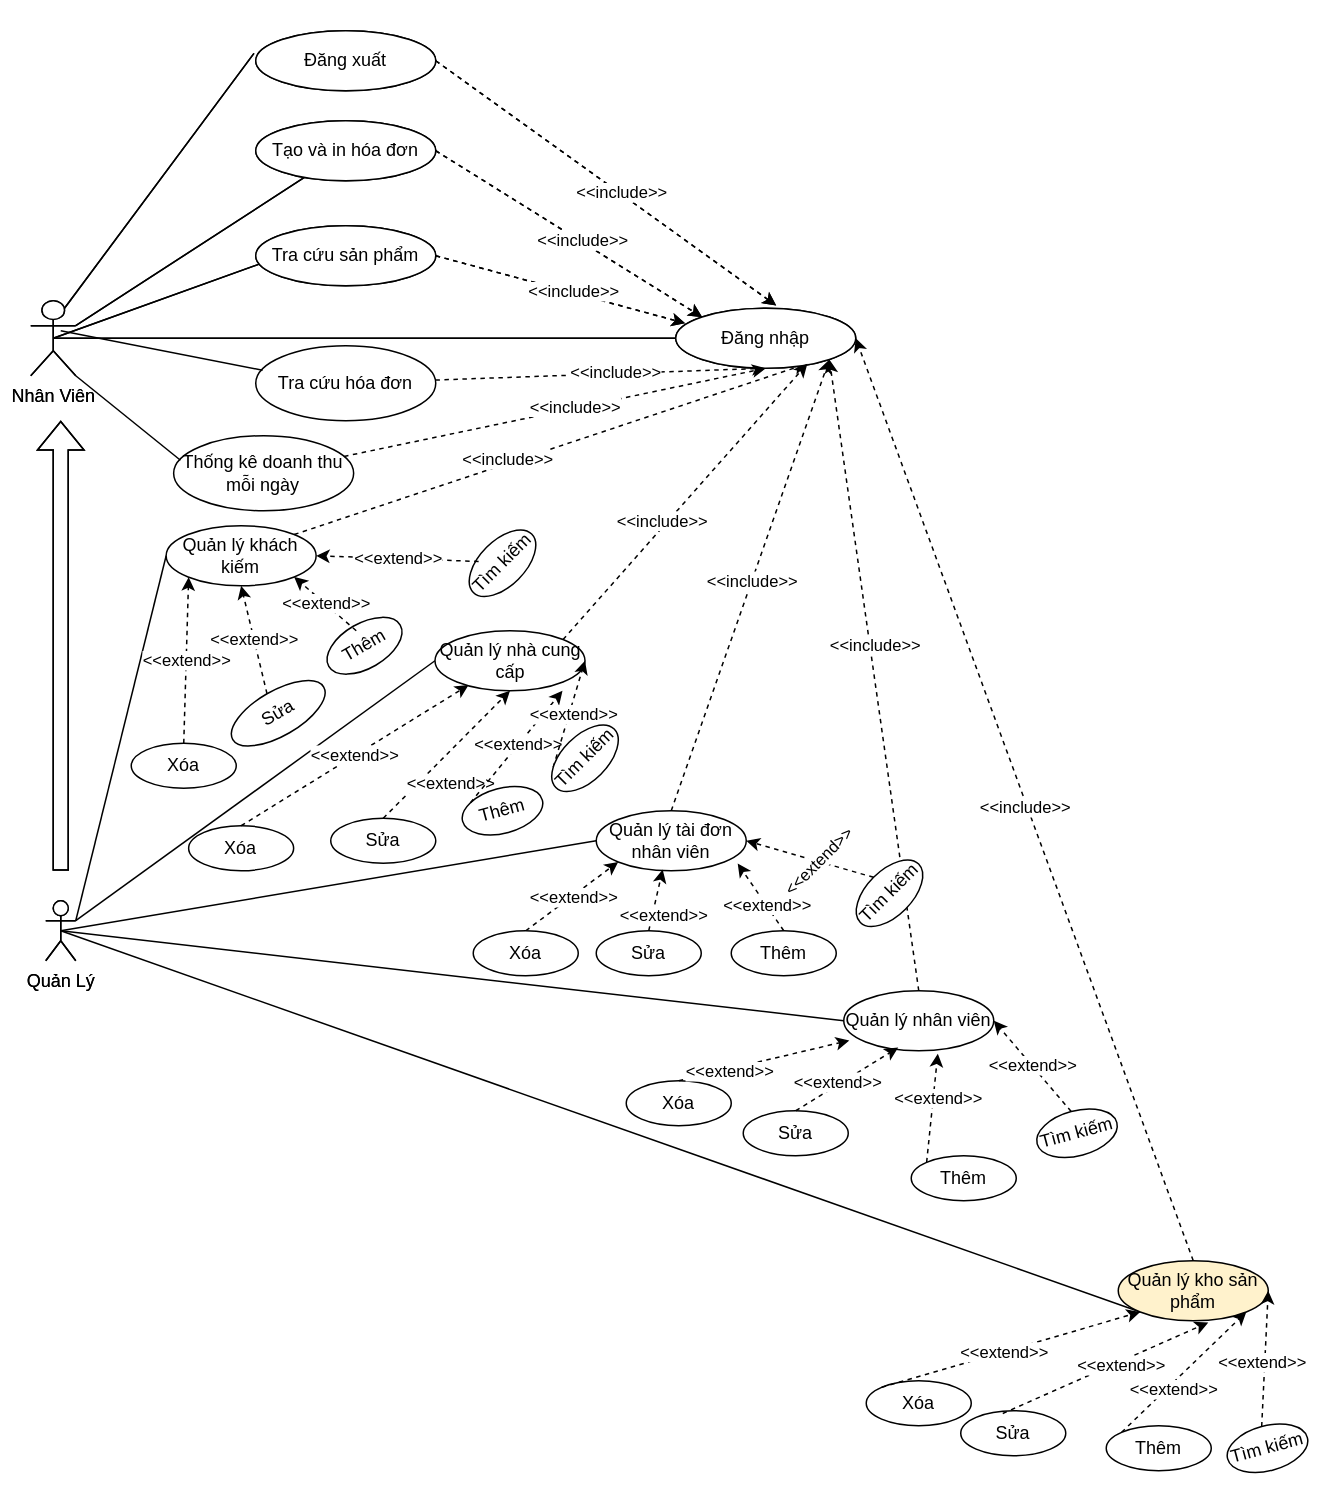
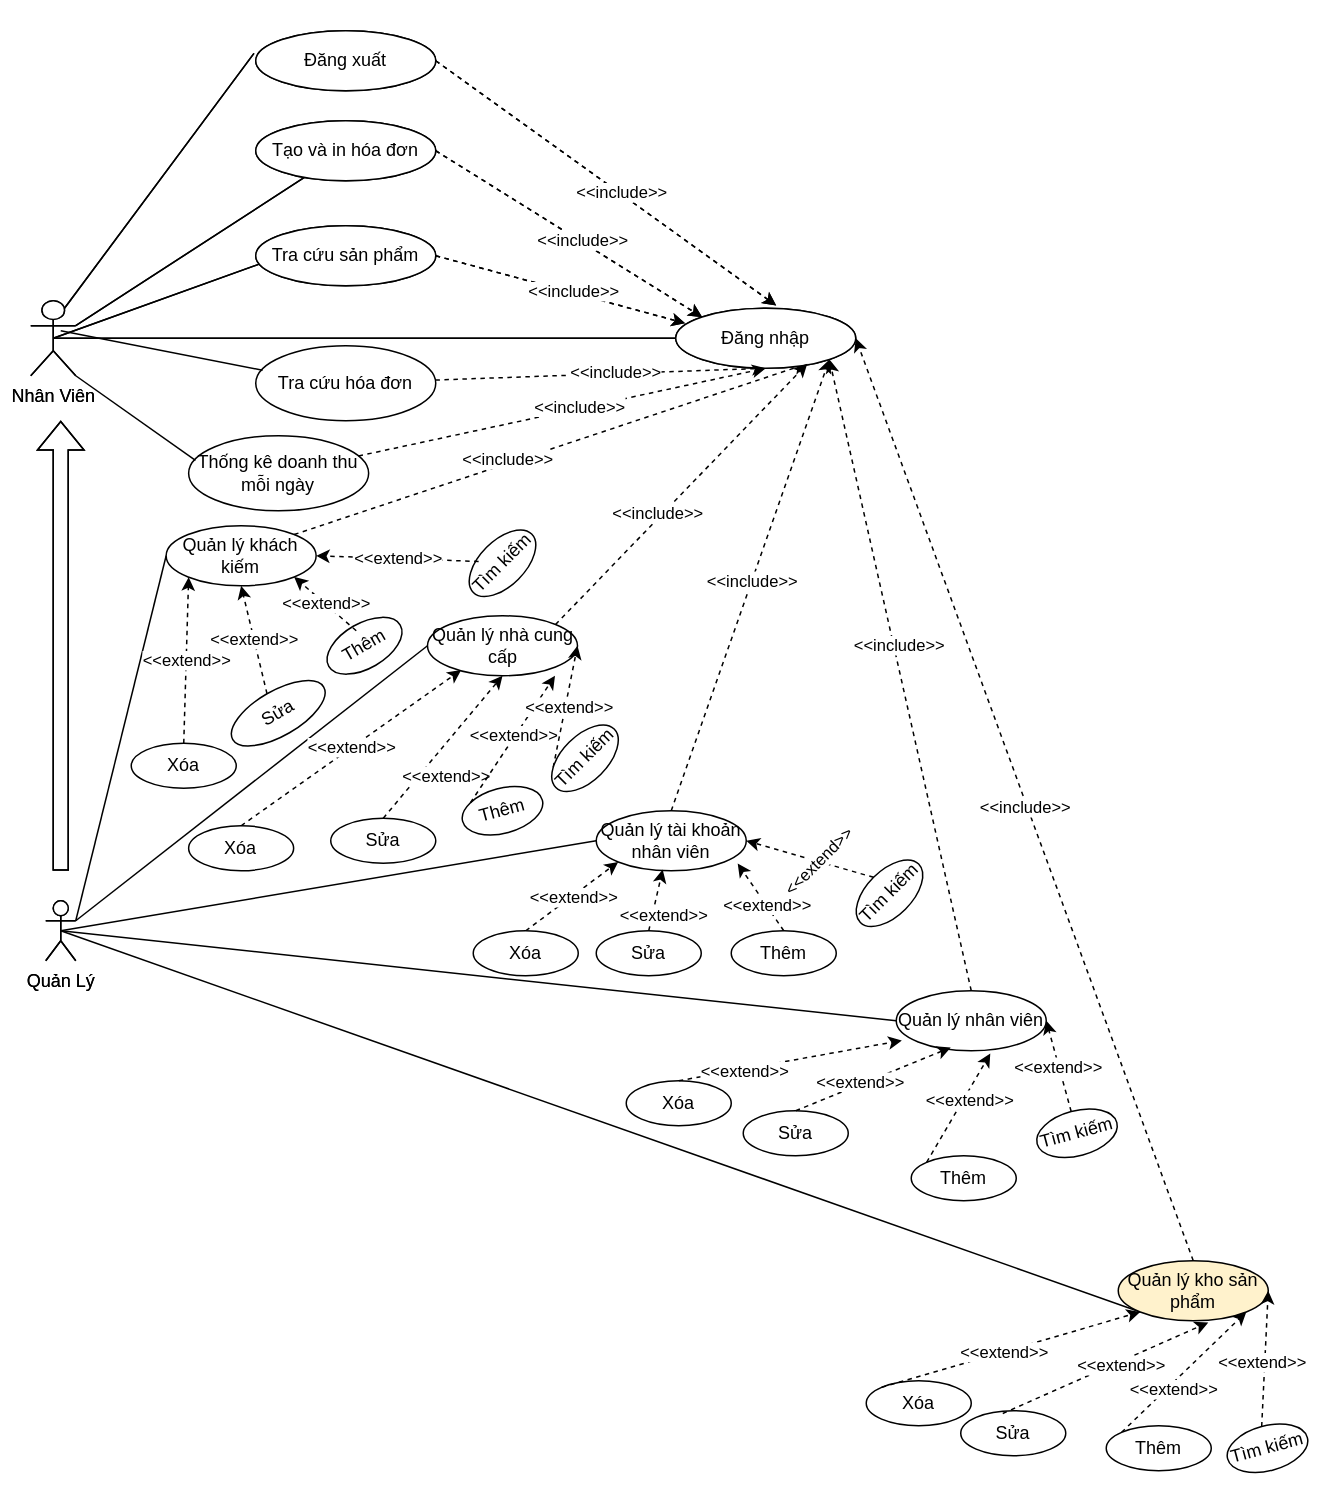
node "Thống kê doanh thu mỗi ngày": moved (264, 473) -> (279, 473)
node "Quản lý nhà cung cấp": moved (510, 661) -> (503, 646)
node "Quản lý tài đơn nhân viên": label "Quản lý tài đơn nhân viên" -> "Quản lý tài khoản nhân viên"
node "Quản lý nhân viên": moved (919, 1021) -> (971, 1021)
